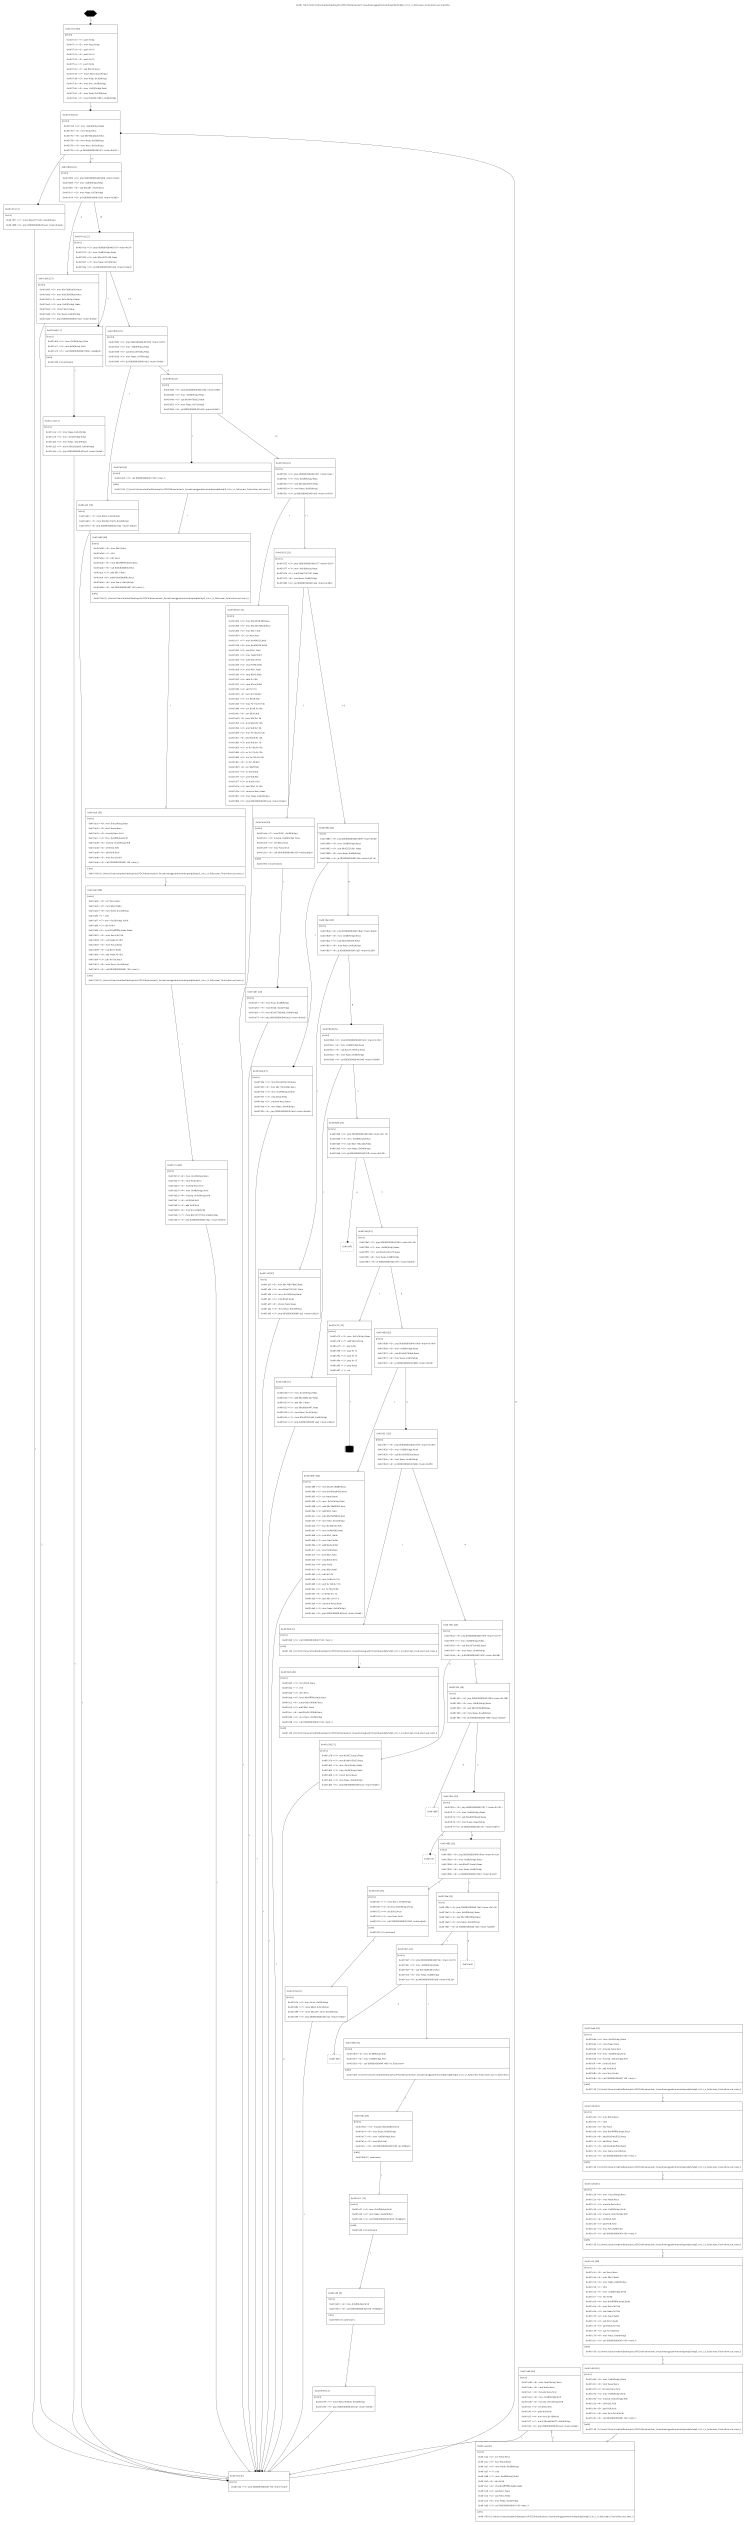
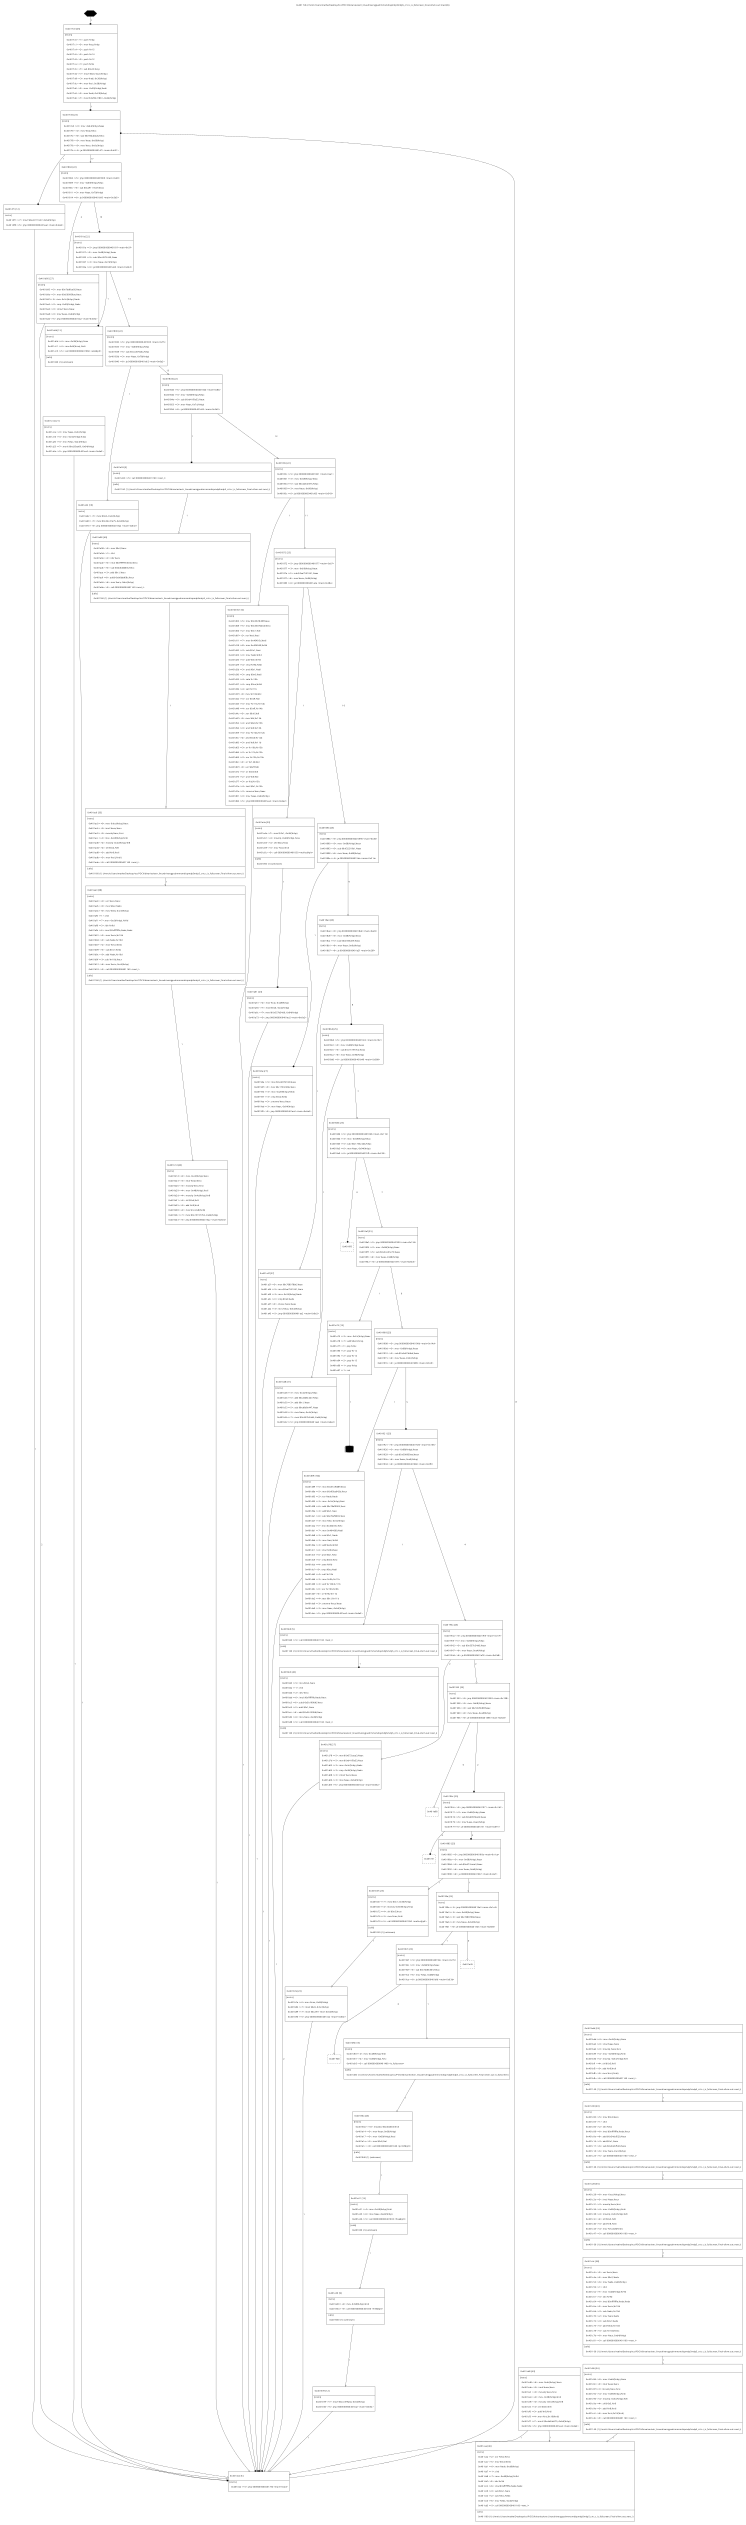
edge "0x401a0d [13]" -> "0x401a1a [21]": removed, label "1"
edge "0x401caa [46]" -> "0x401cd8 [43]": reversed
